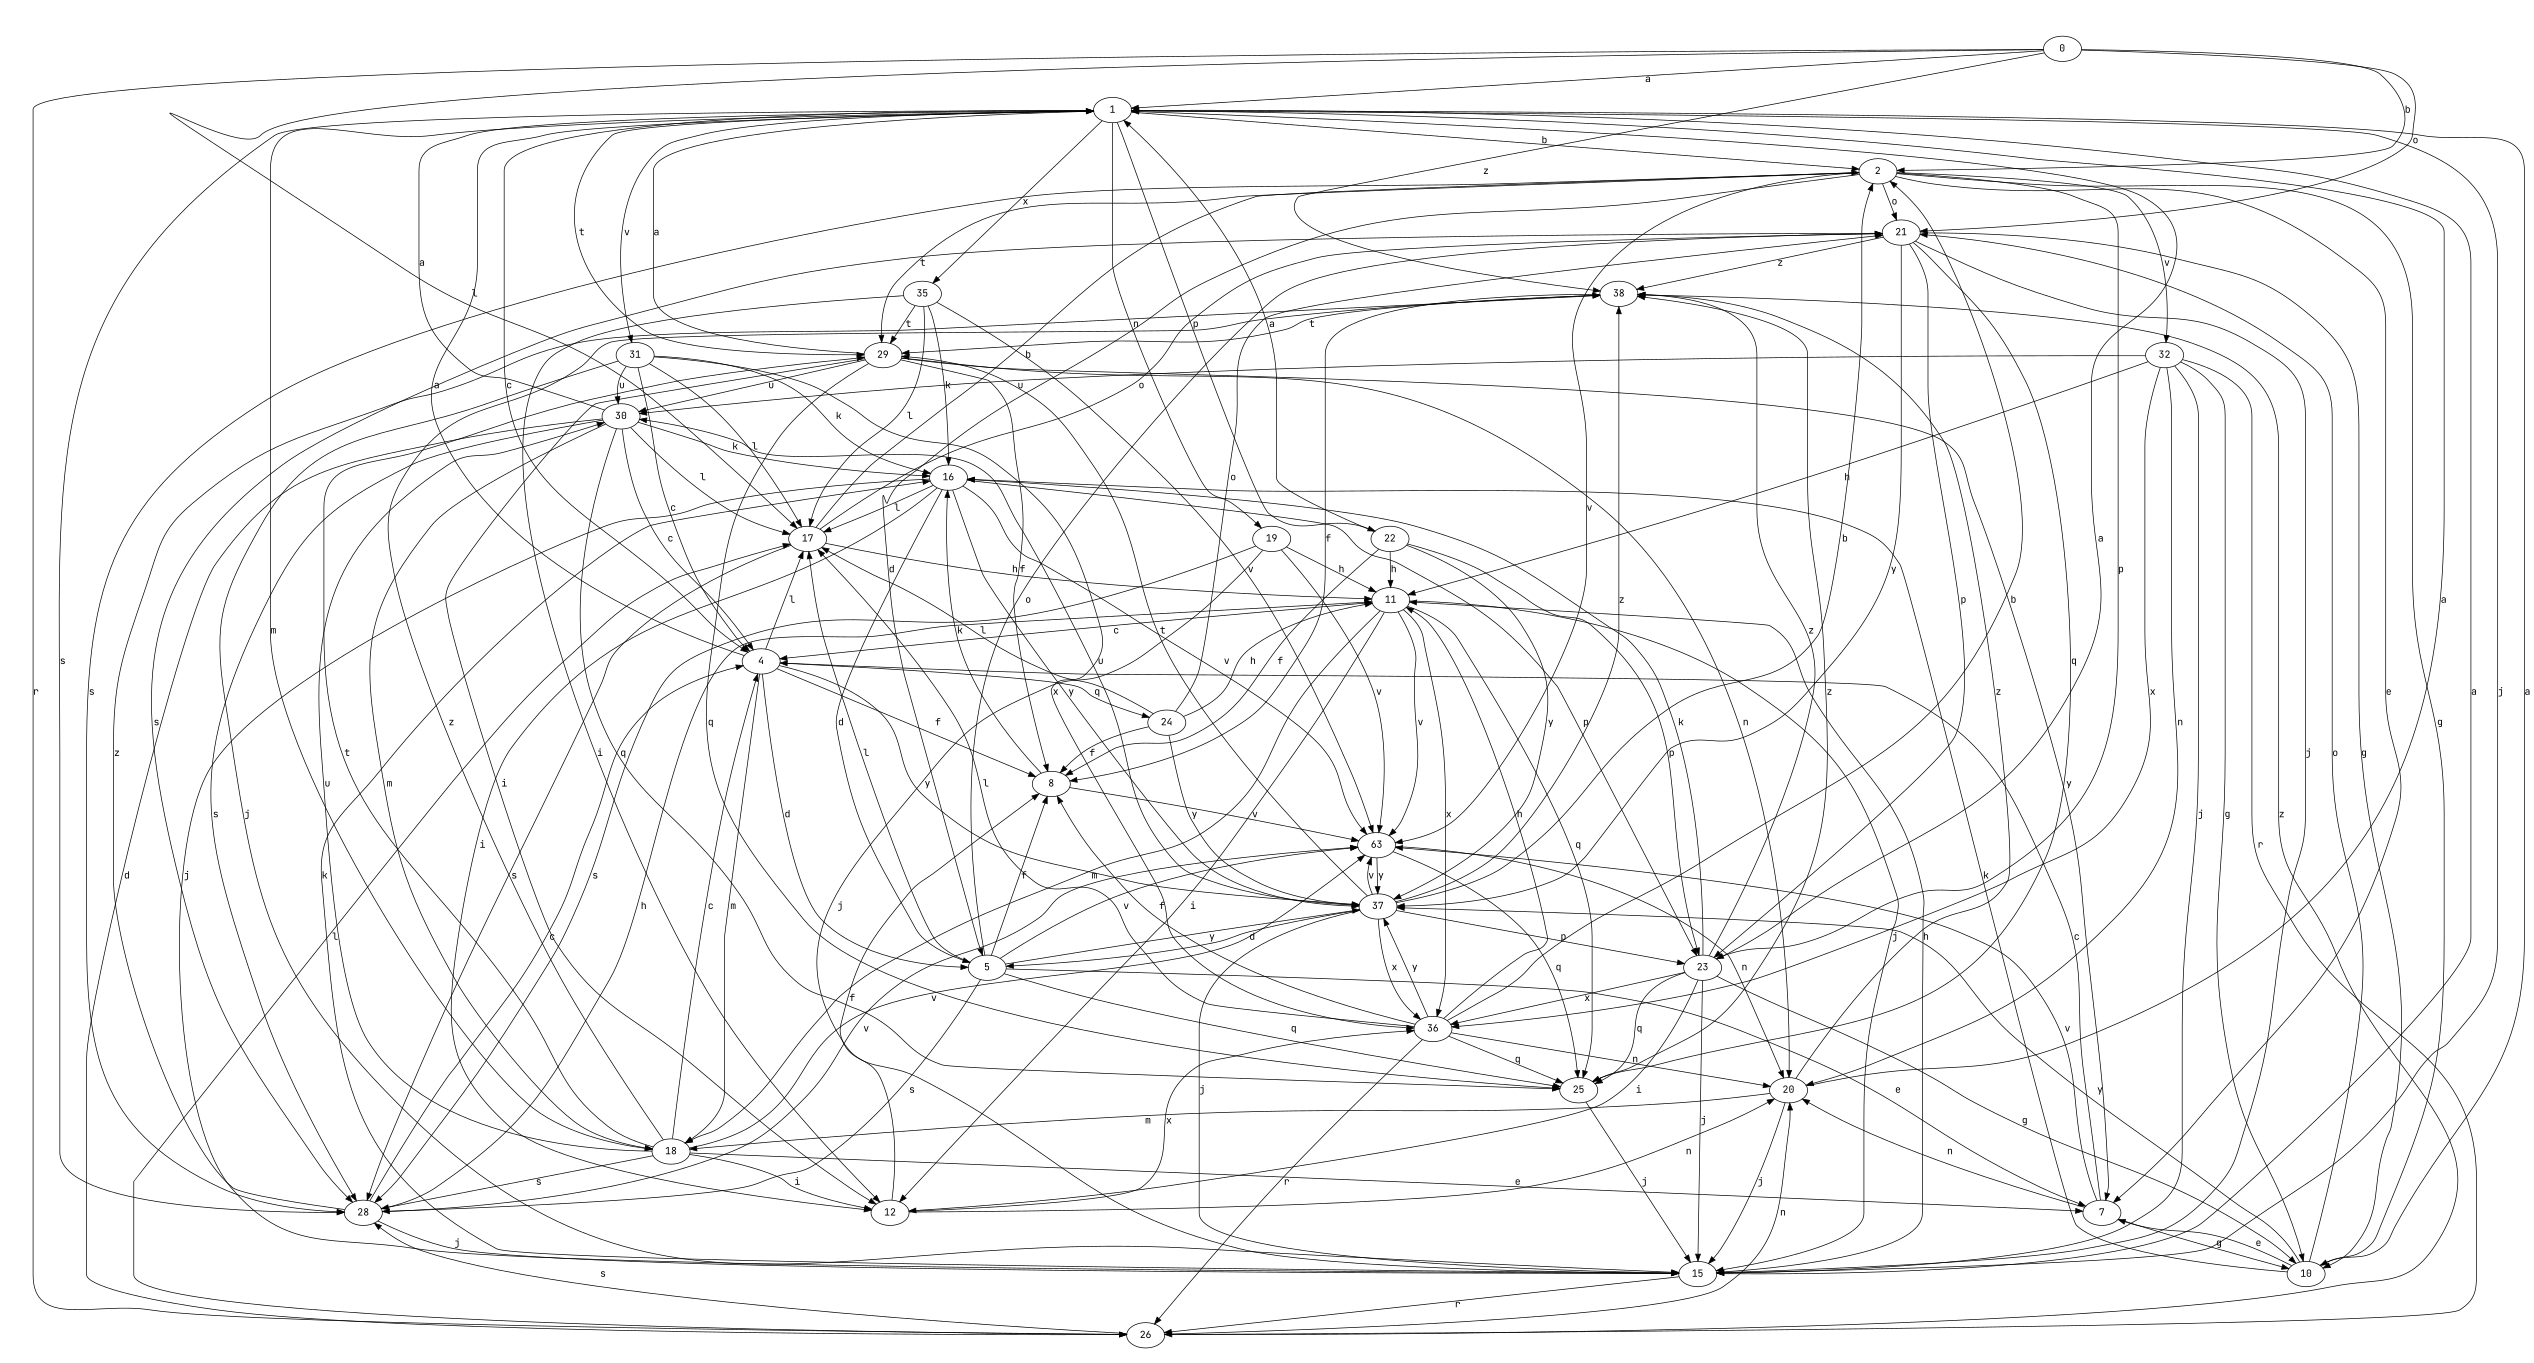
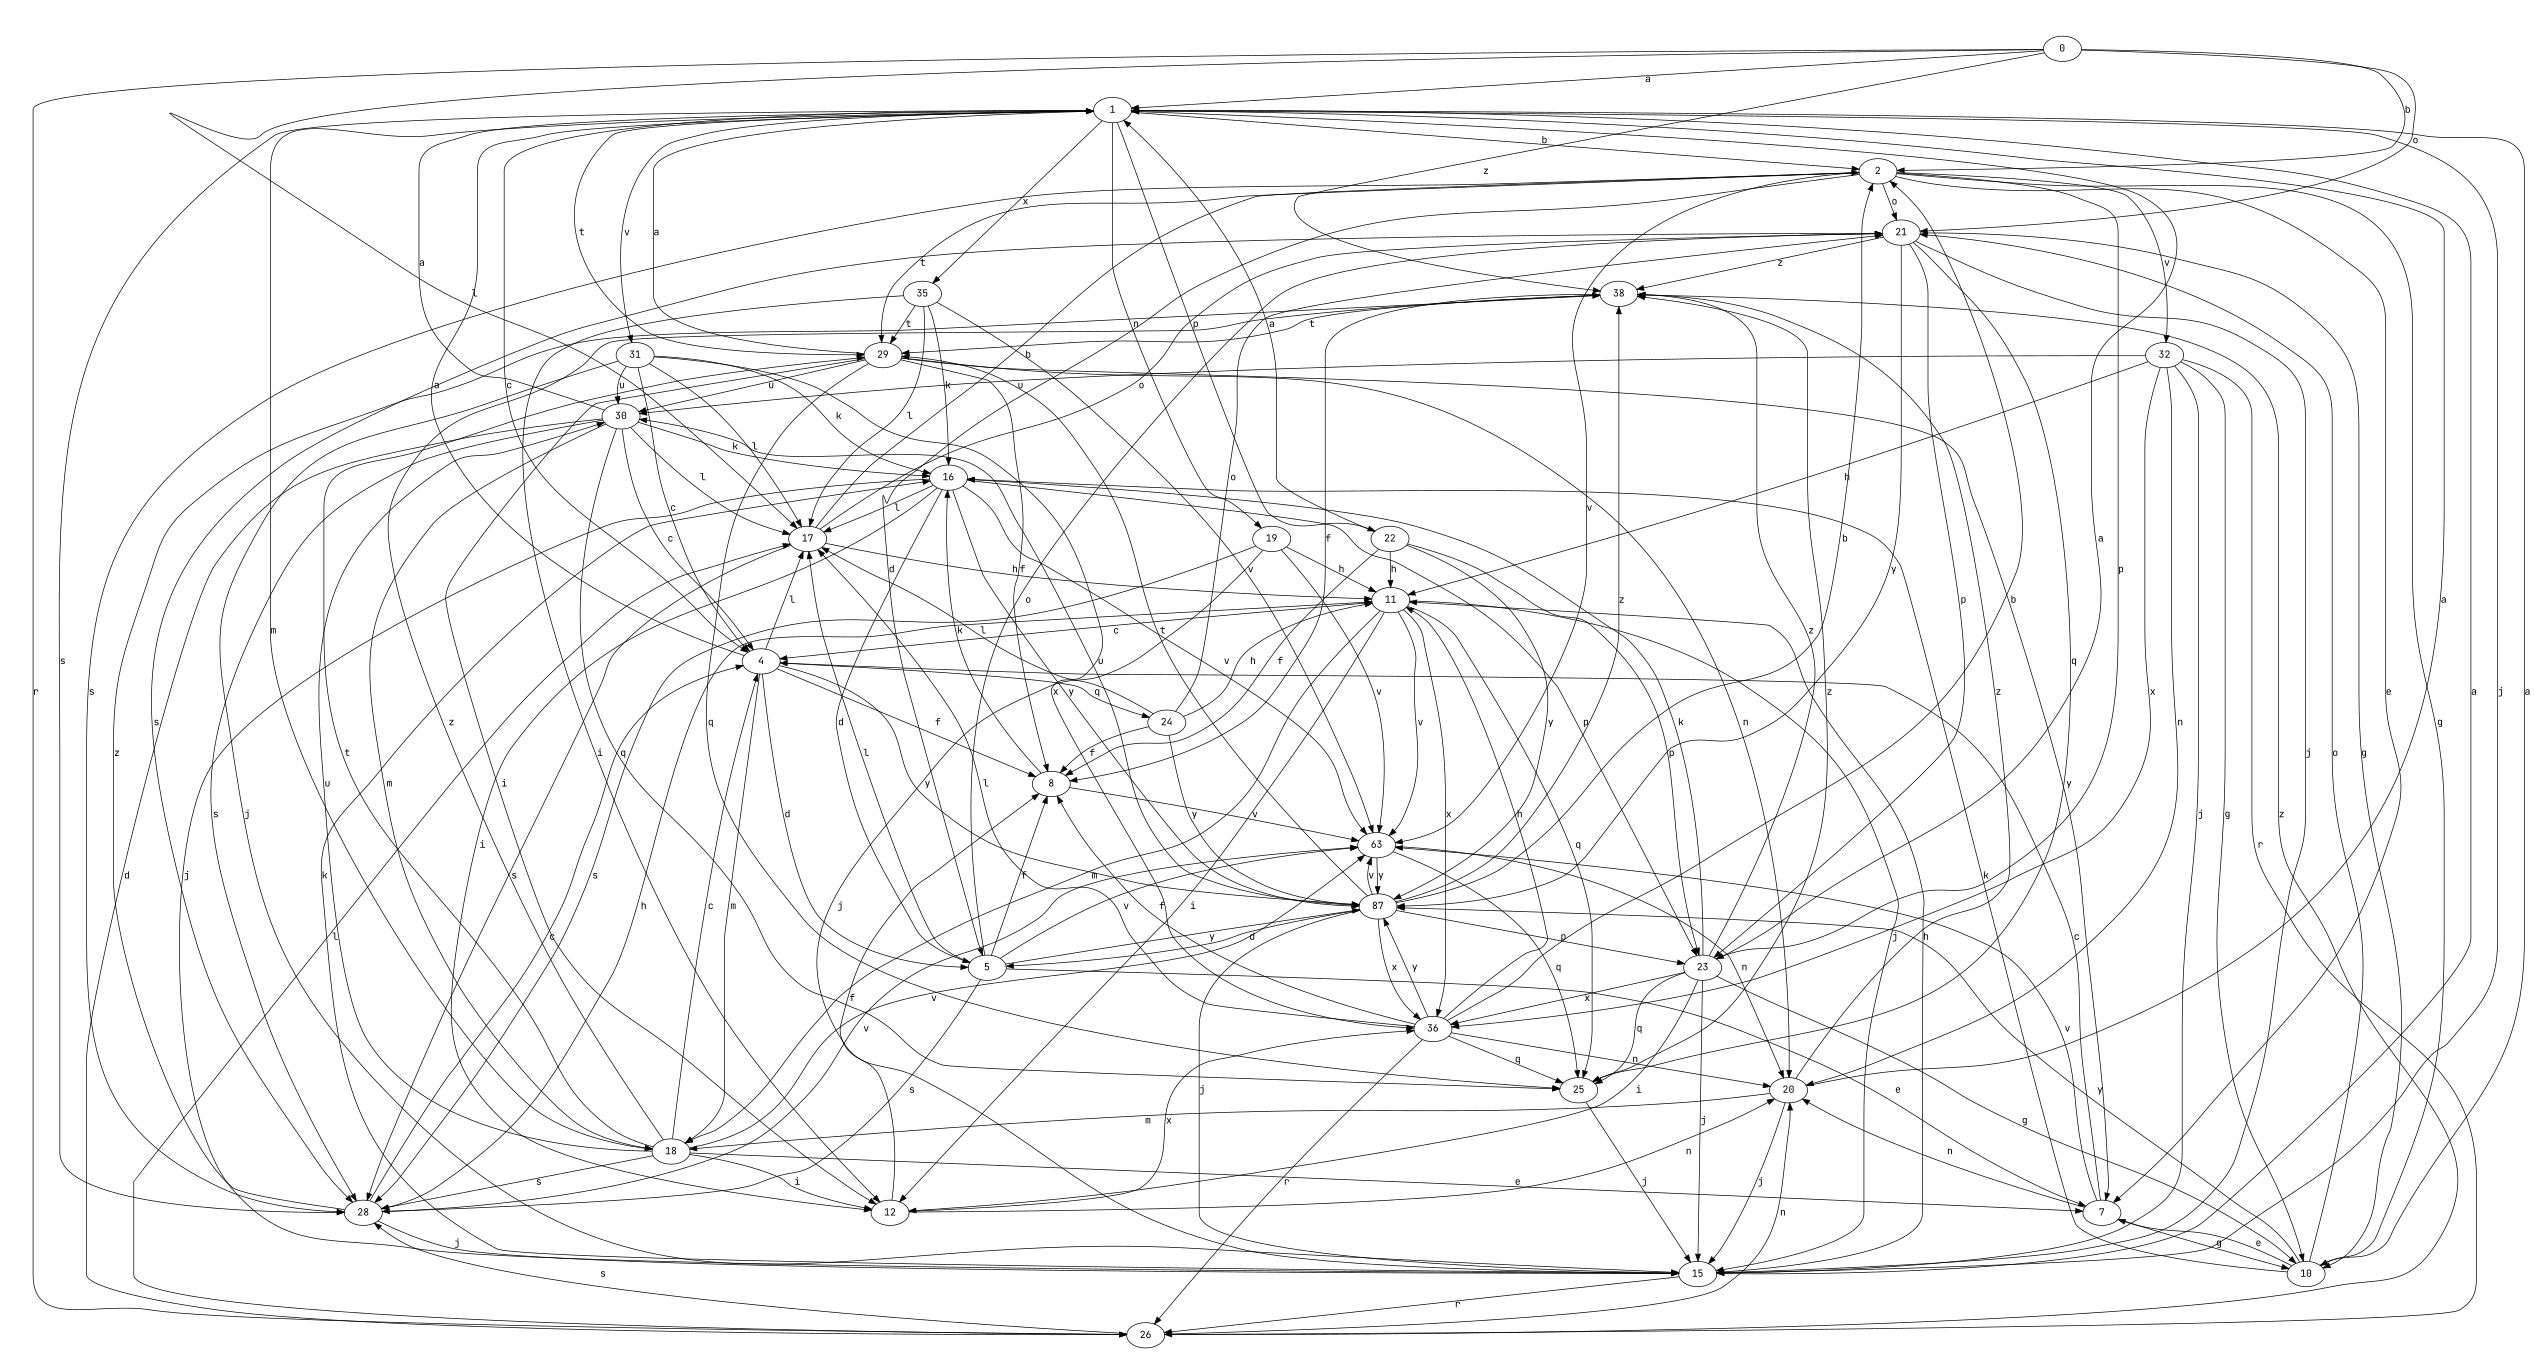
node "37": label "37" -> "87"
edge "5" -> "25": removed, label "q"
